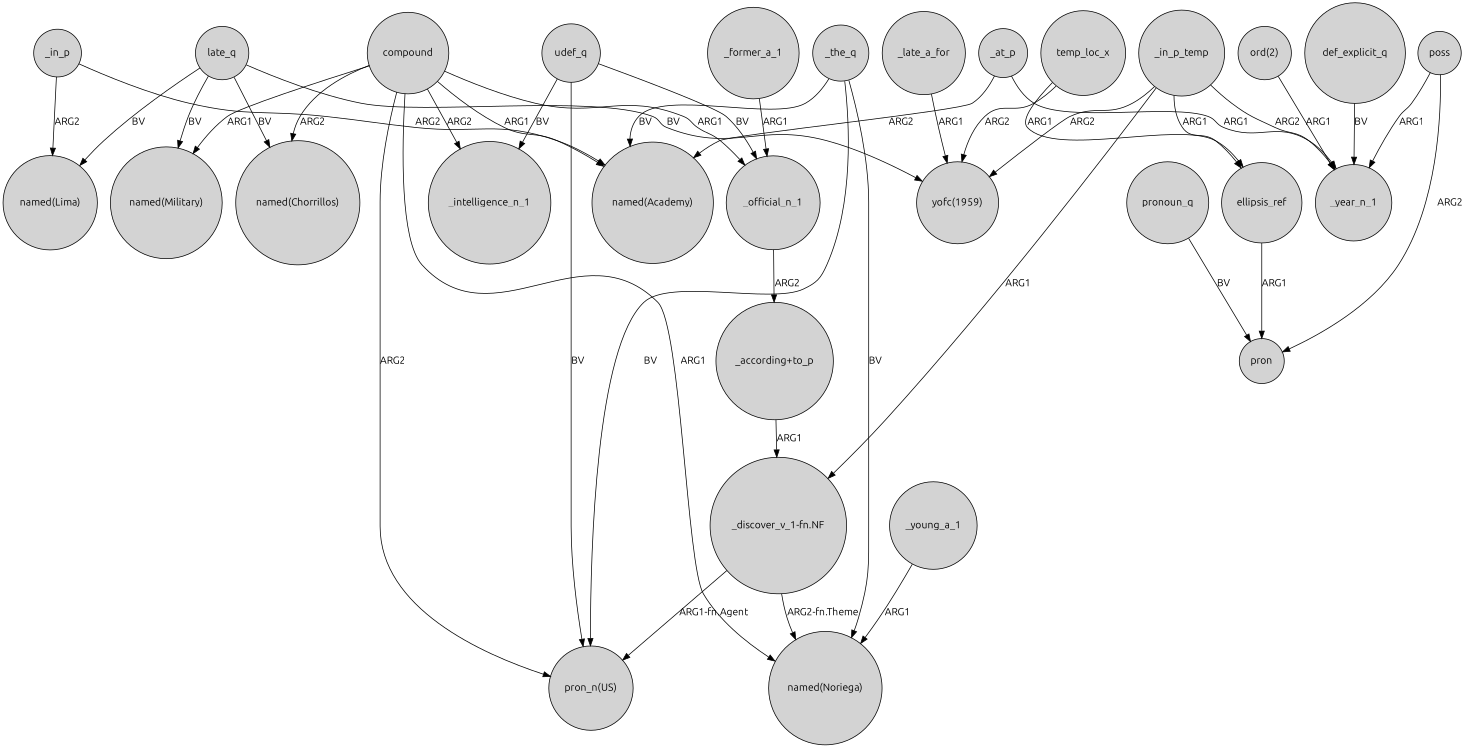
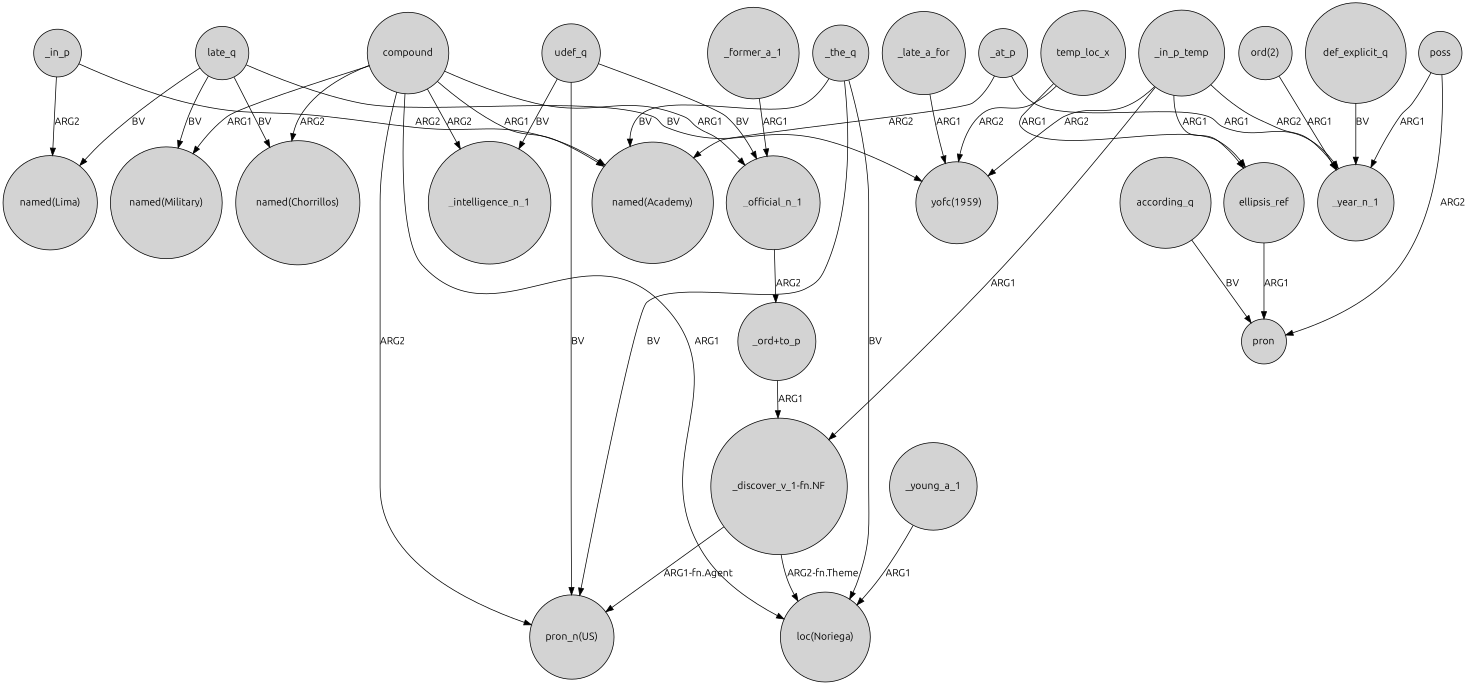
node "pronoun_q": label "pronoun_q" -> "according_q"
node "_according+to_p": label "_according+to_p" -> "_ord+to_p"
node "named(Noriega)": label "named(Noriega)" -> "loc(Noriega)"
